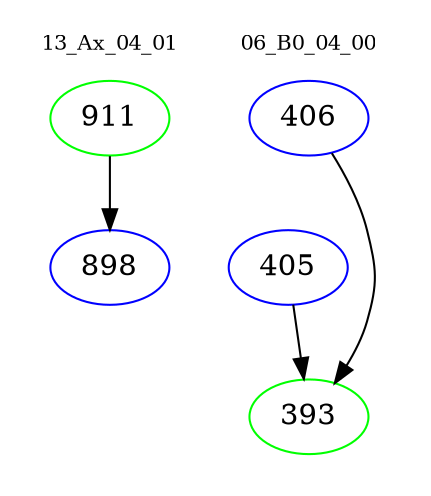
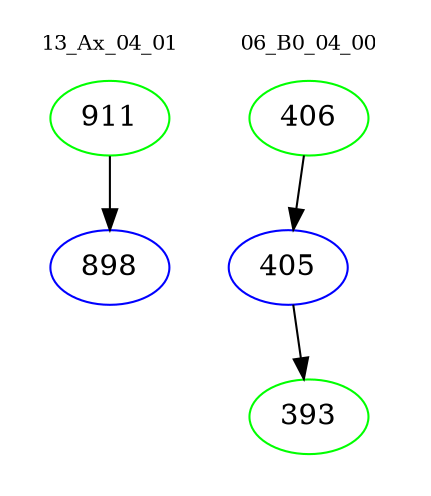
node "406": color blue -> green
edge "406" -> "393": now "406" -> "405"
